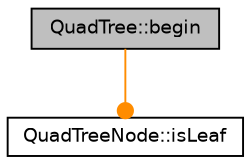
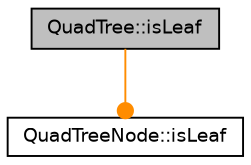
node "QuadTree::begin": label "QuadTree::begin" -> "QuadTree::isLeaf"
